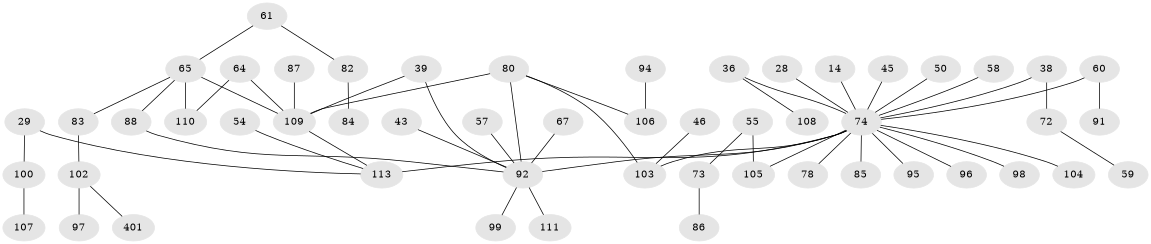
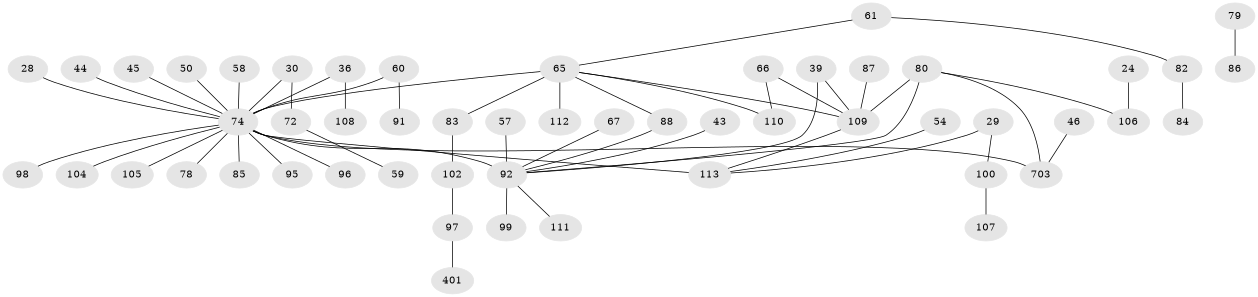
node "64": label "64" -> "66"
node "94": label "94" -> "24"
node "14": label "14" -> "44"
node "38": label "38" -> "30"
edge "65" -- "74": added
node "112": added
node "55": removed
node "103": label "103" -> "703"
node "73": label "73" -> "79"
edge "102" -- "401": now "97" -- "401"
